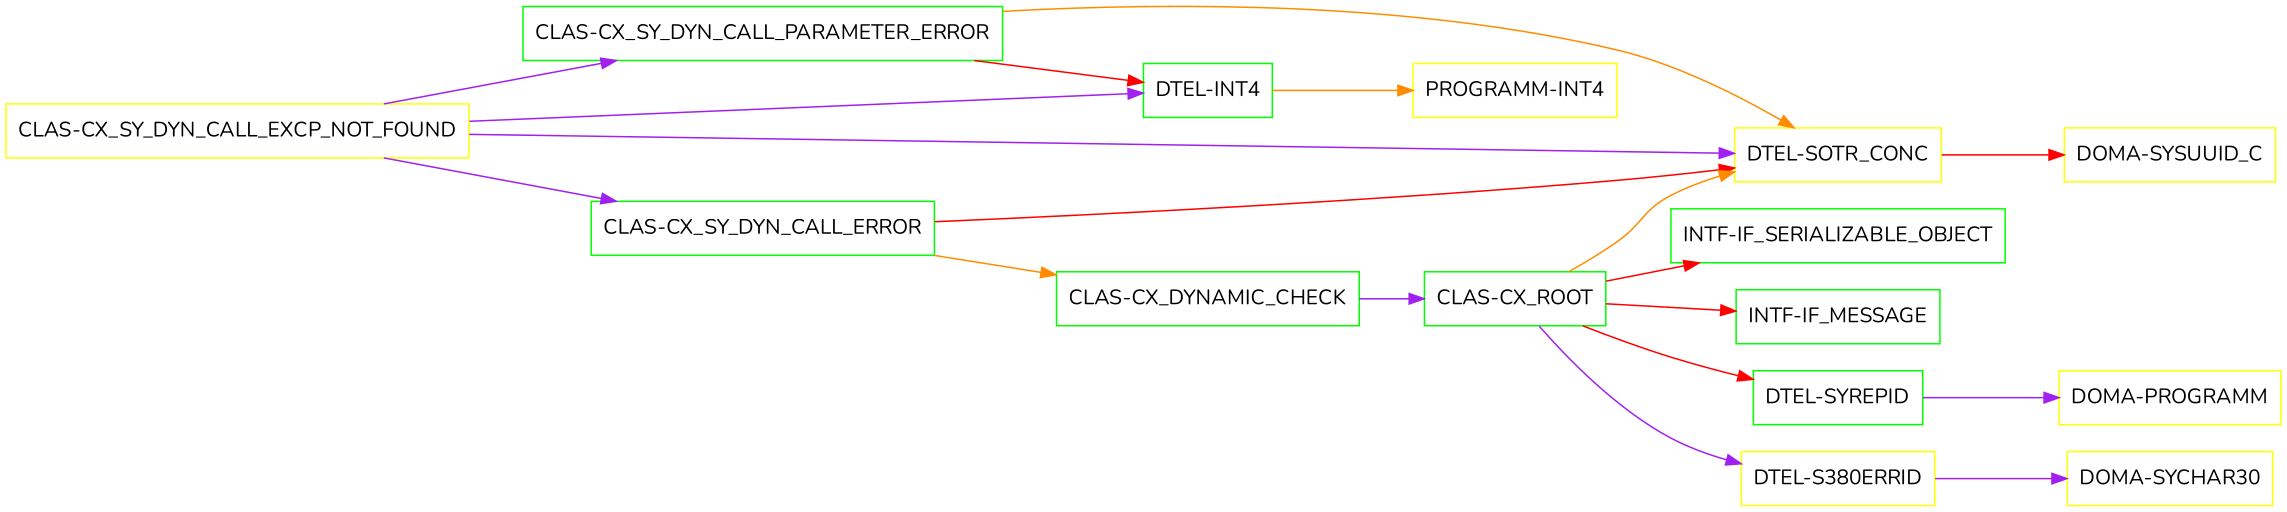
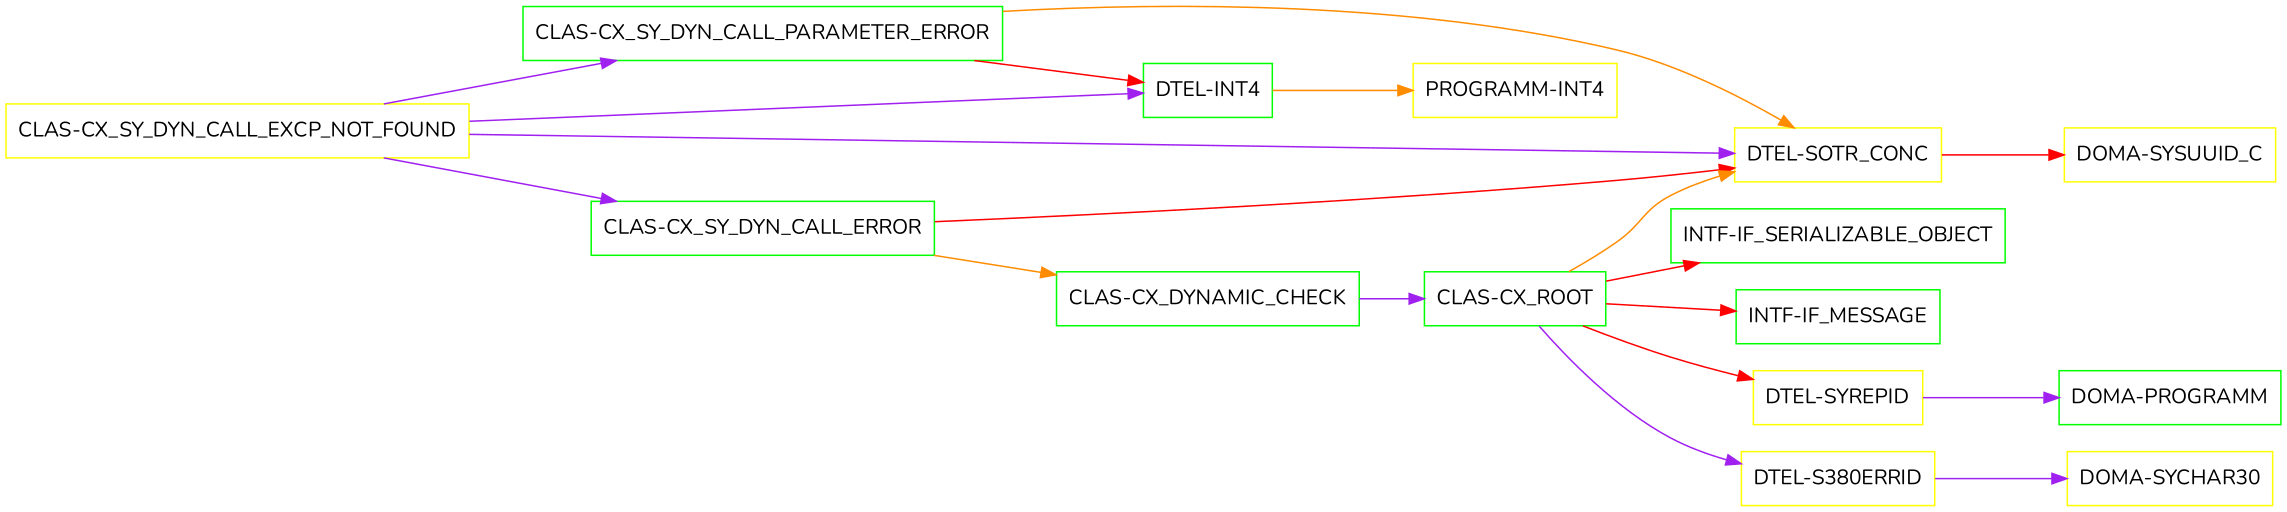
node "DTEL-SYREPID": color green -> yellow
node "DOMA-PROGRAMM": color yellow -> green
